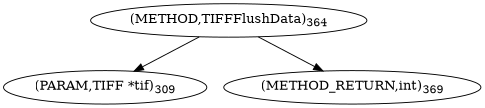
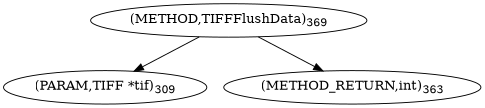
node "(METHOD,TIFFFlushData)": text "364" -> "369"
node "(METHOD_RETURN,int)": text "369" -> "363"
